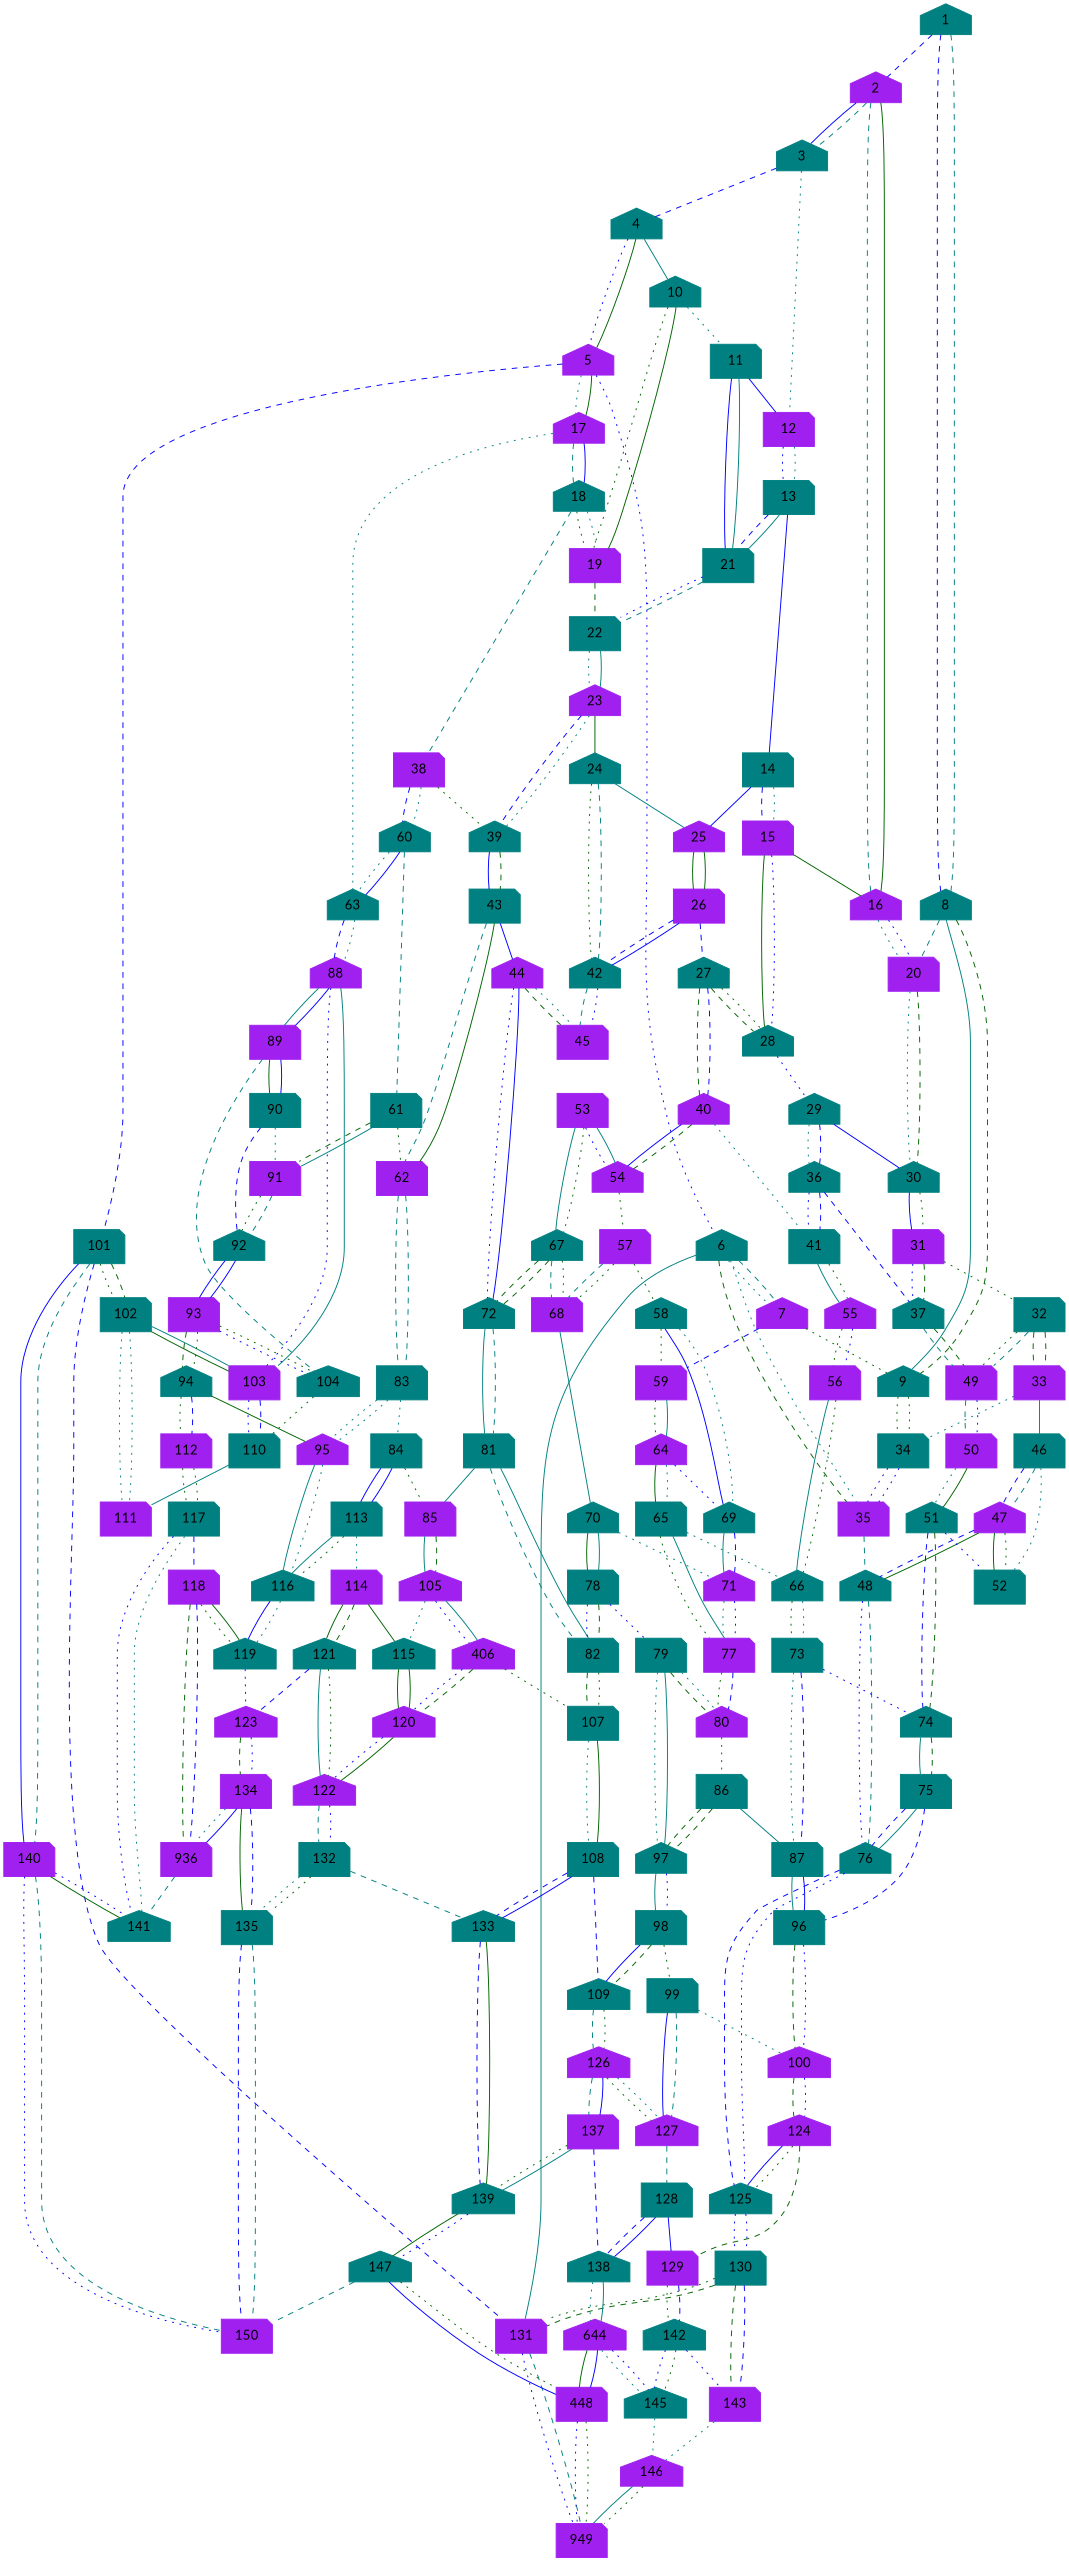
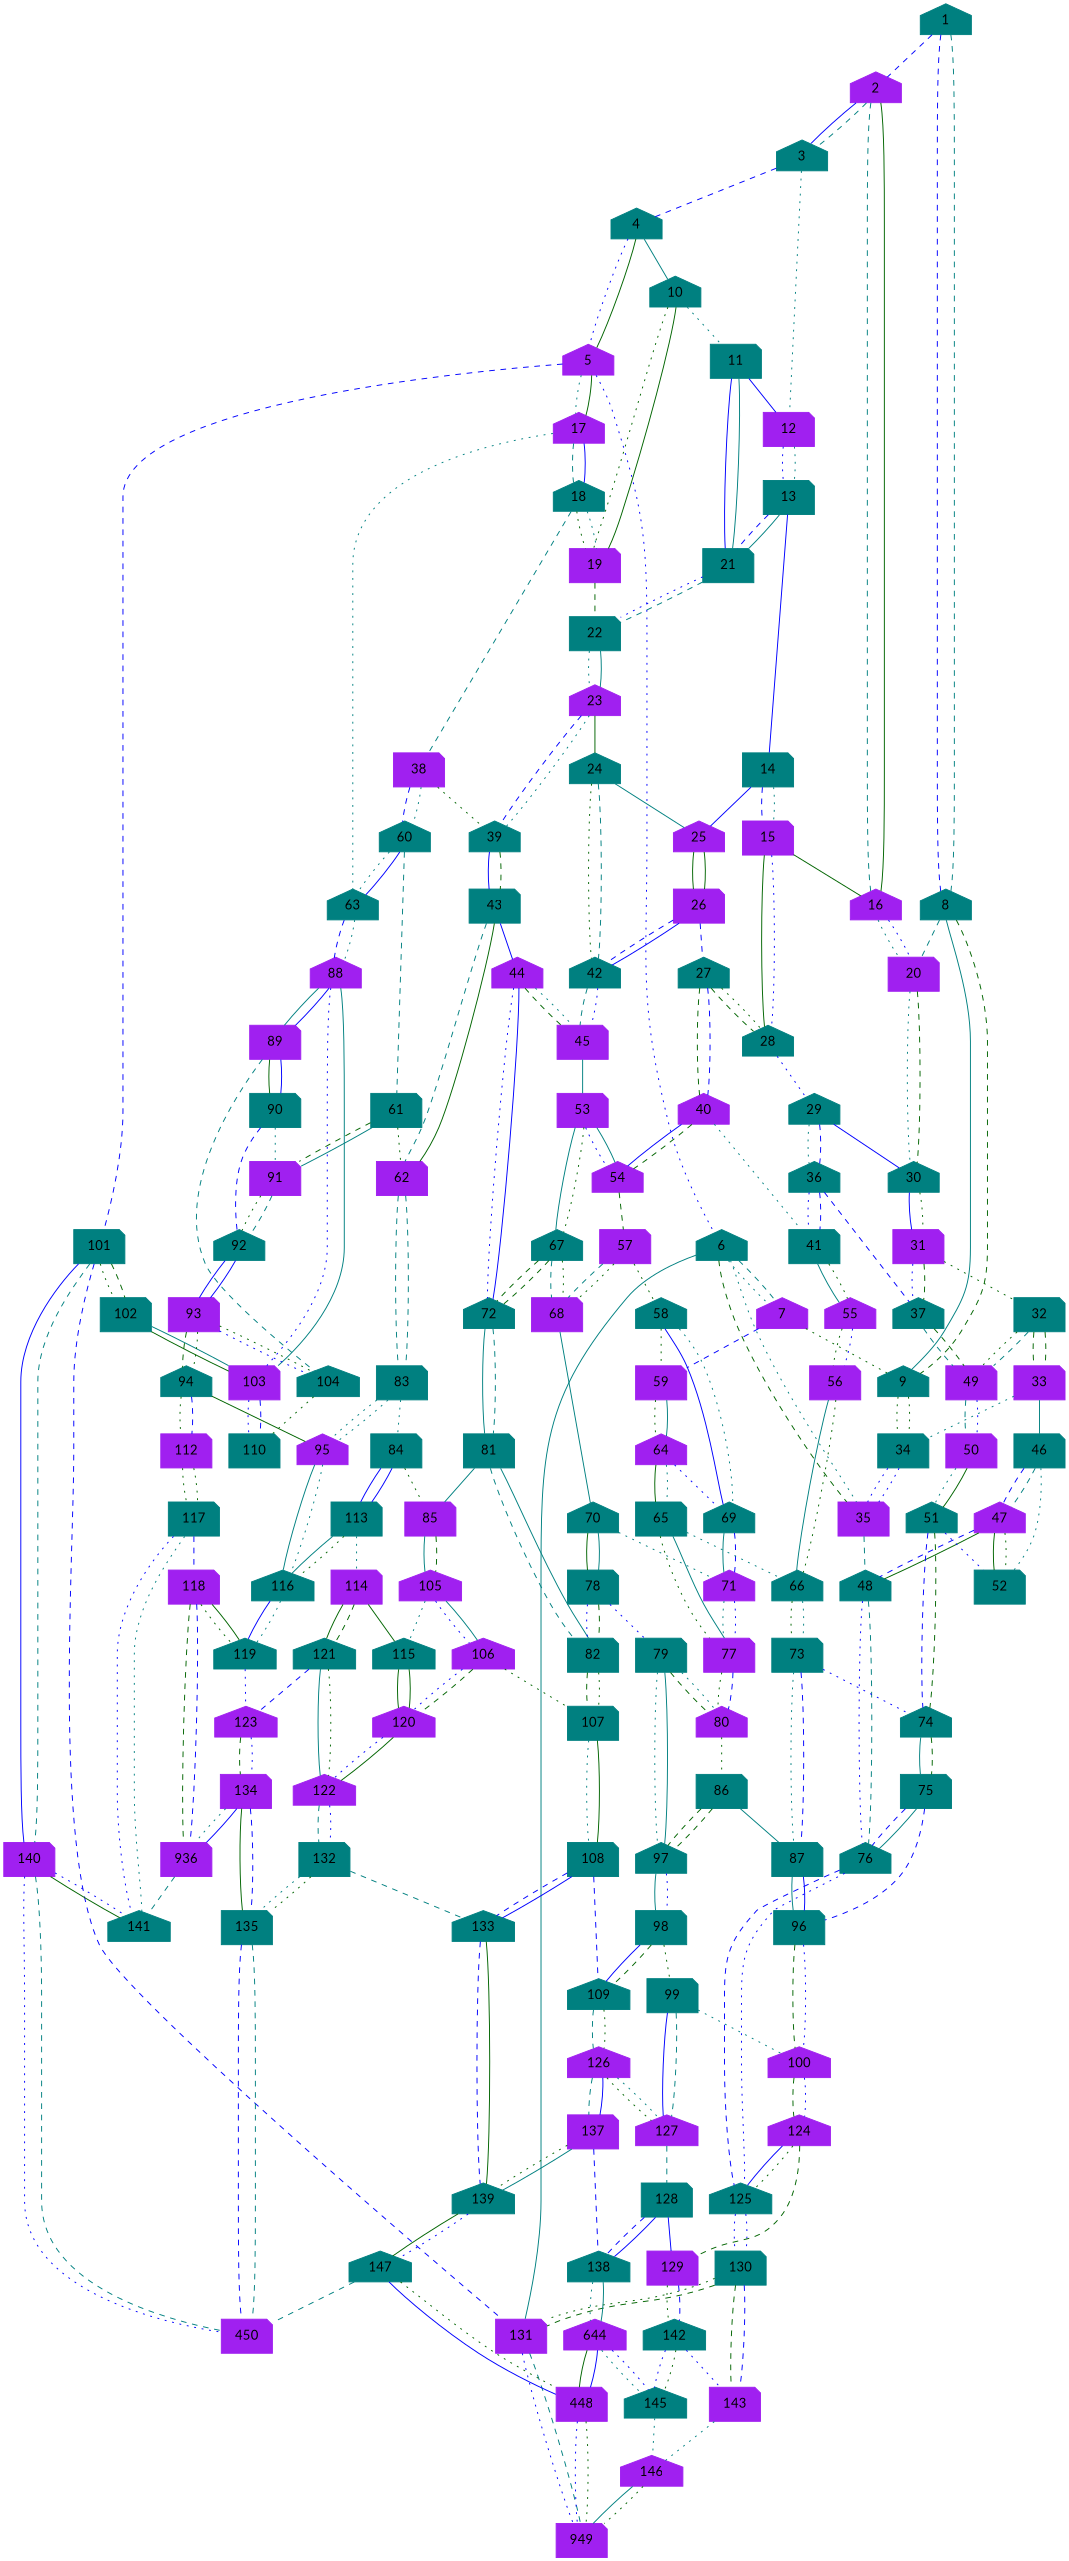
edge "45" -- "53": added
edge "54" -- "57": style dotted -> dashed
node "111": removed
node "406": label "406" -> "106"
node "150": label "150" -> "450"
